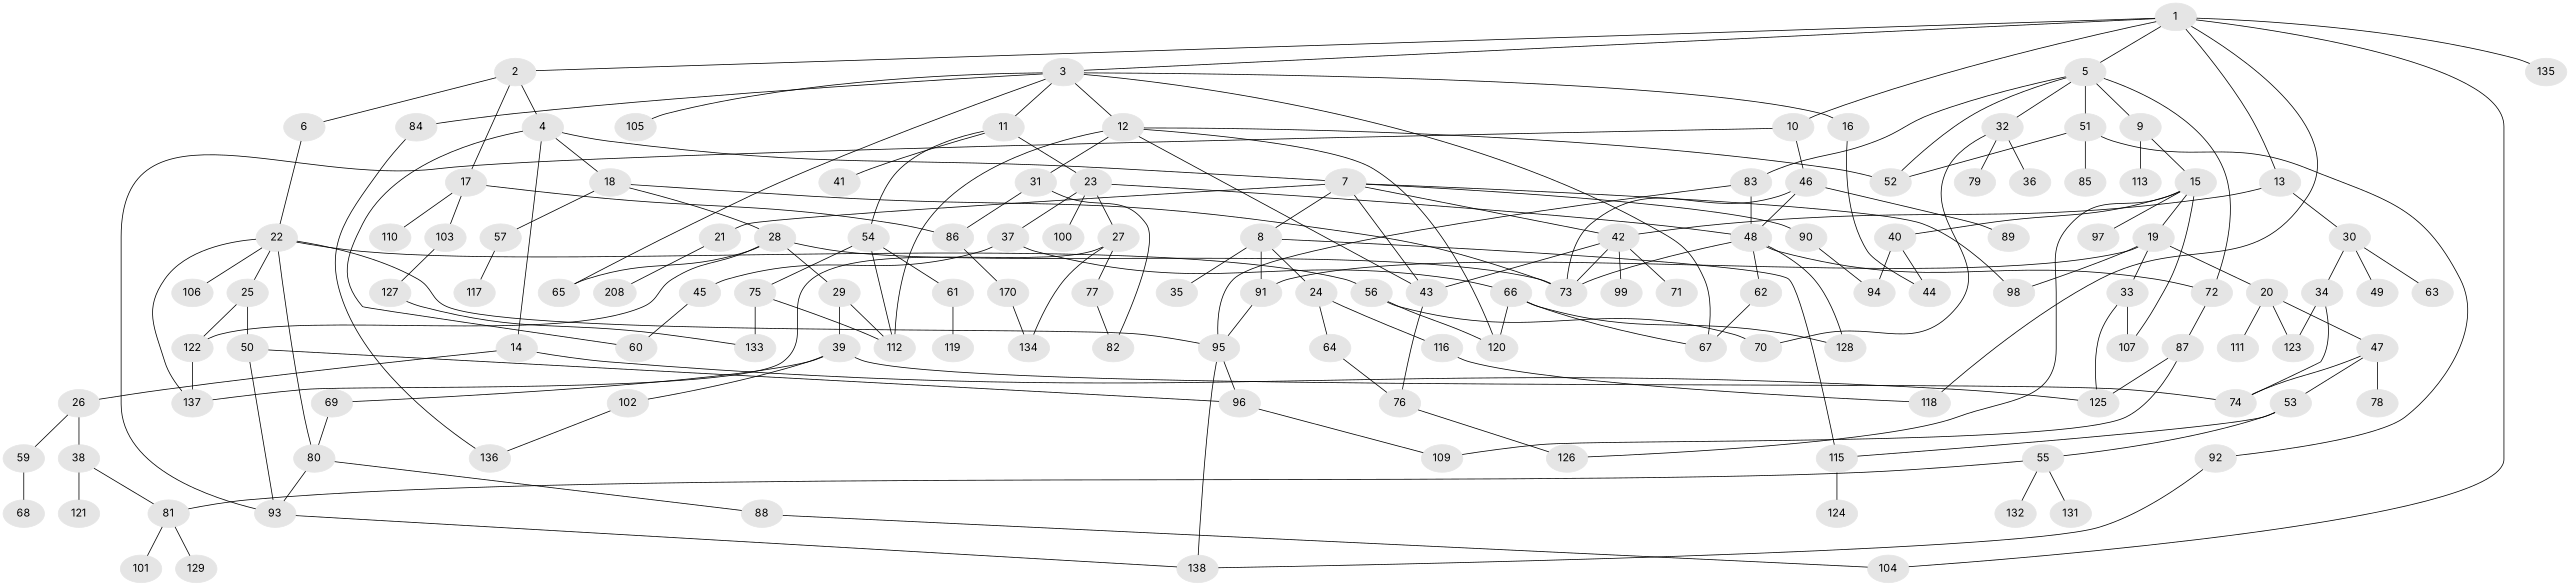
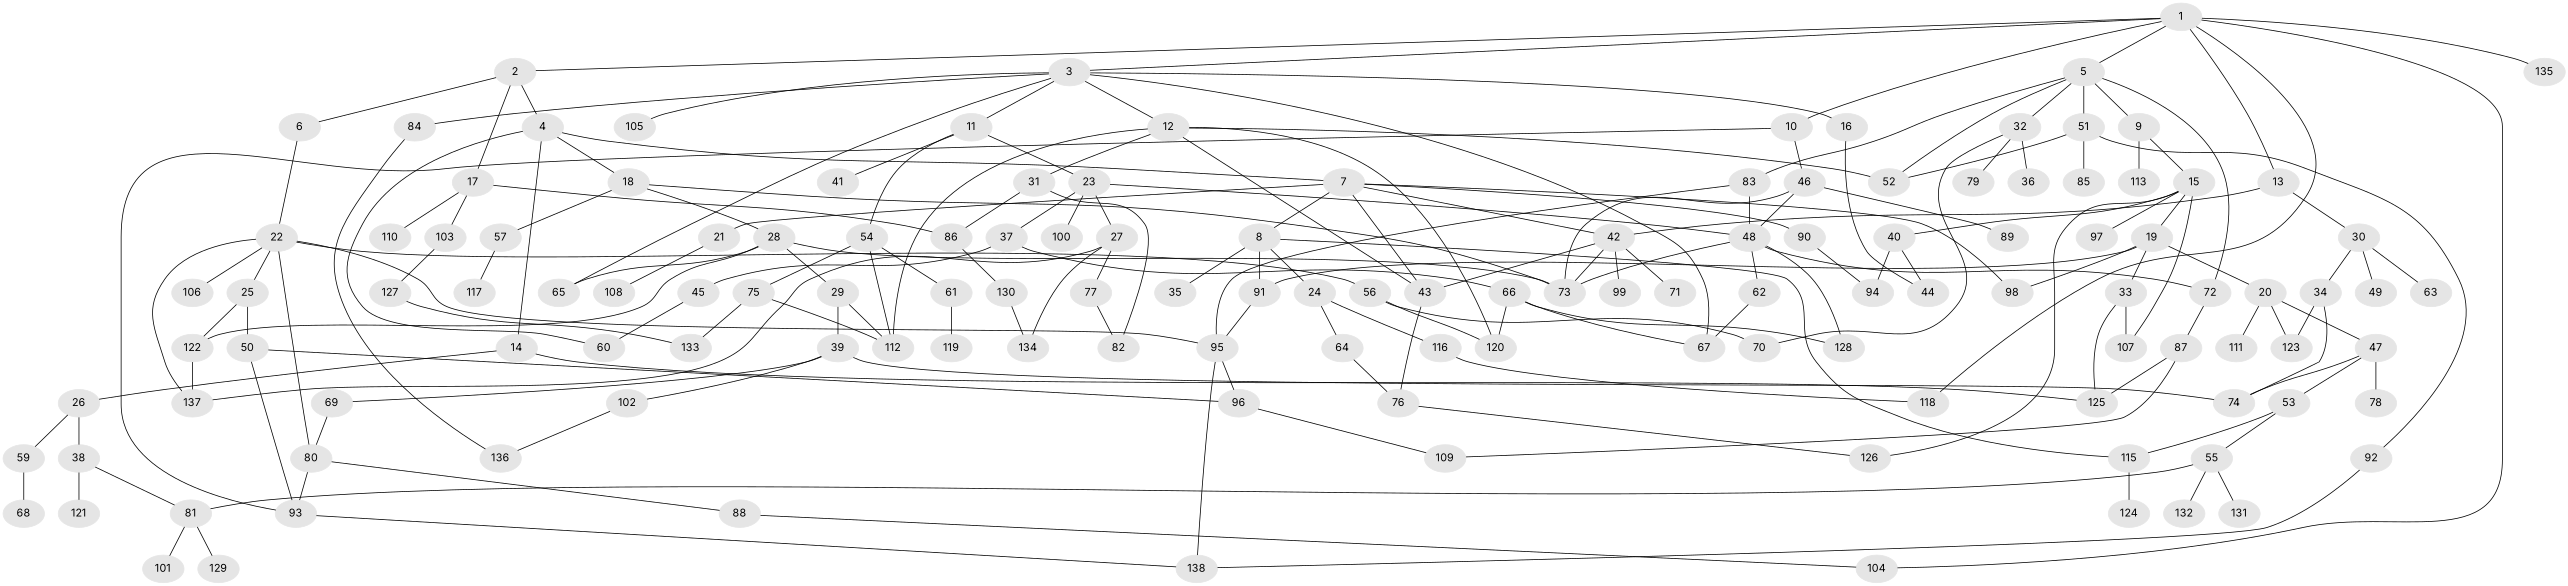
node "208": label "208" -> "108"
node "170": label "170" -> "130"
